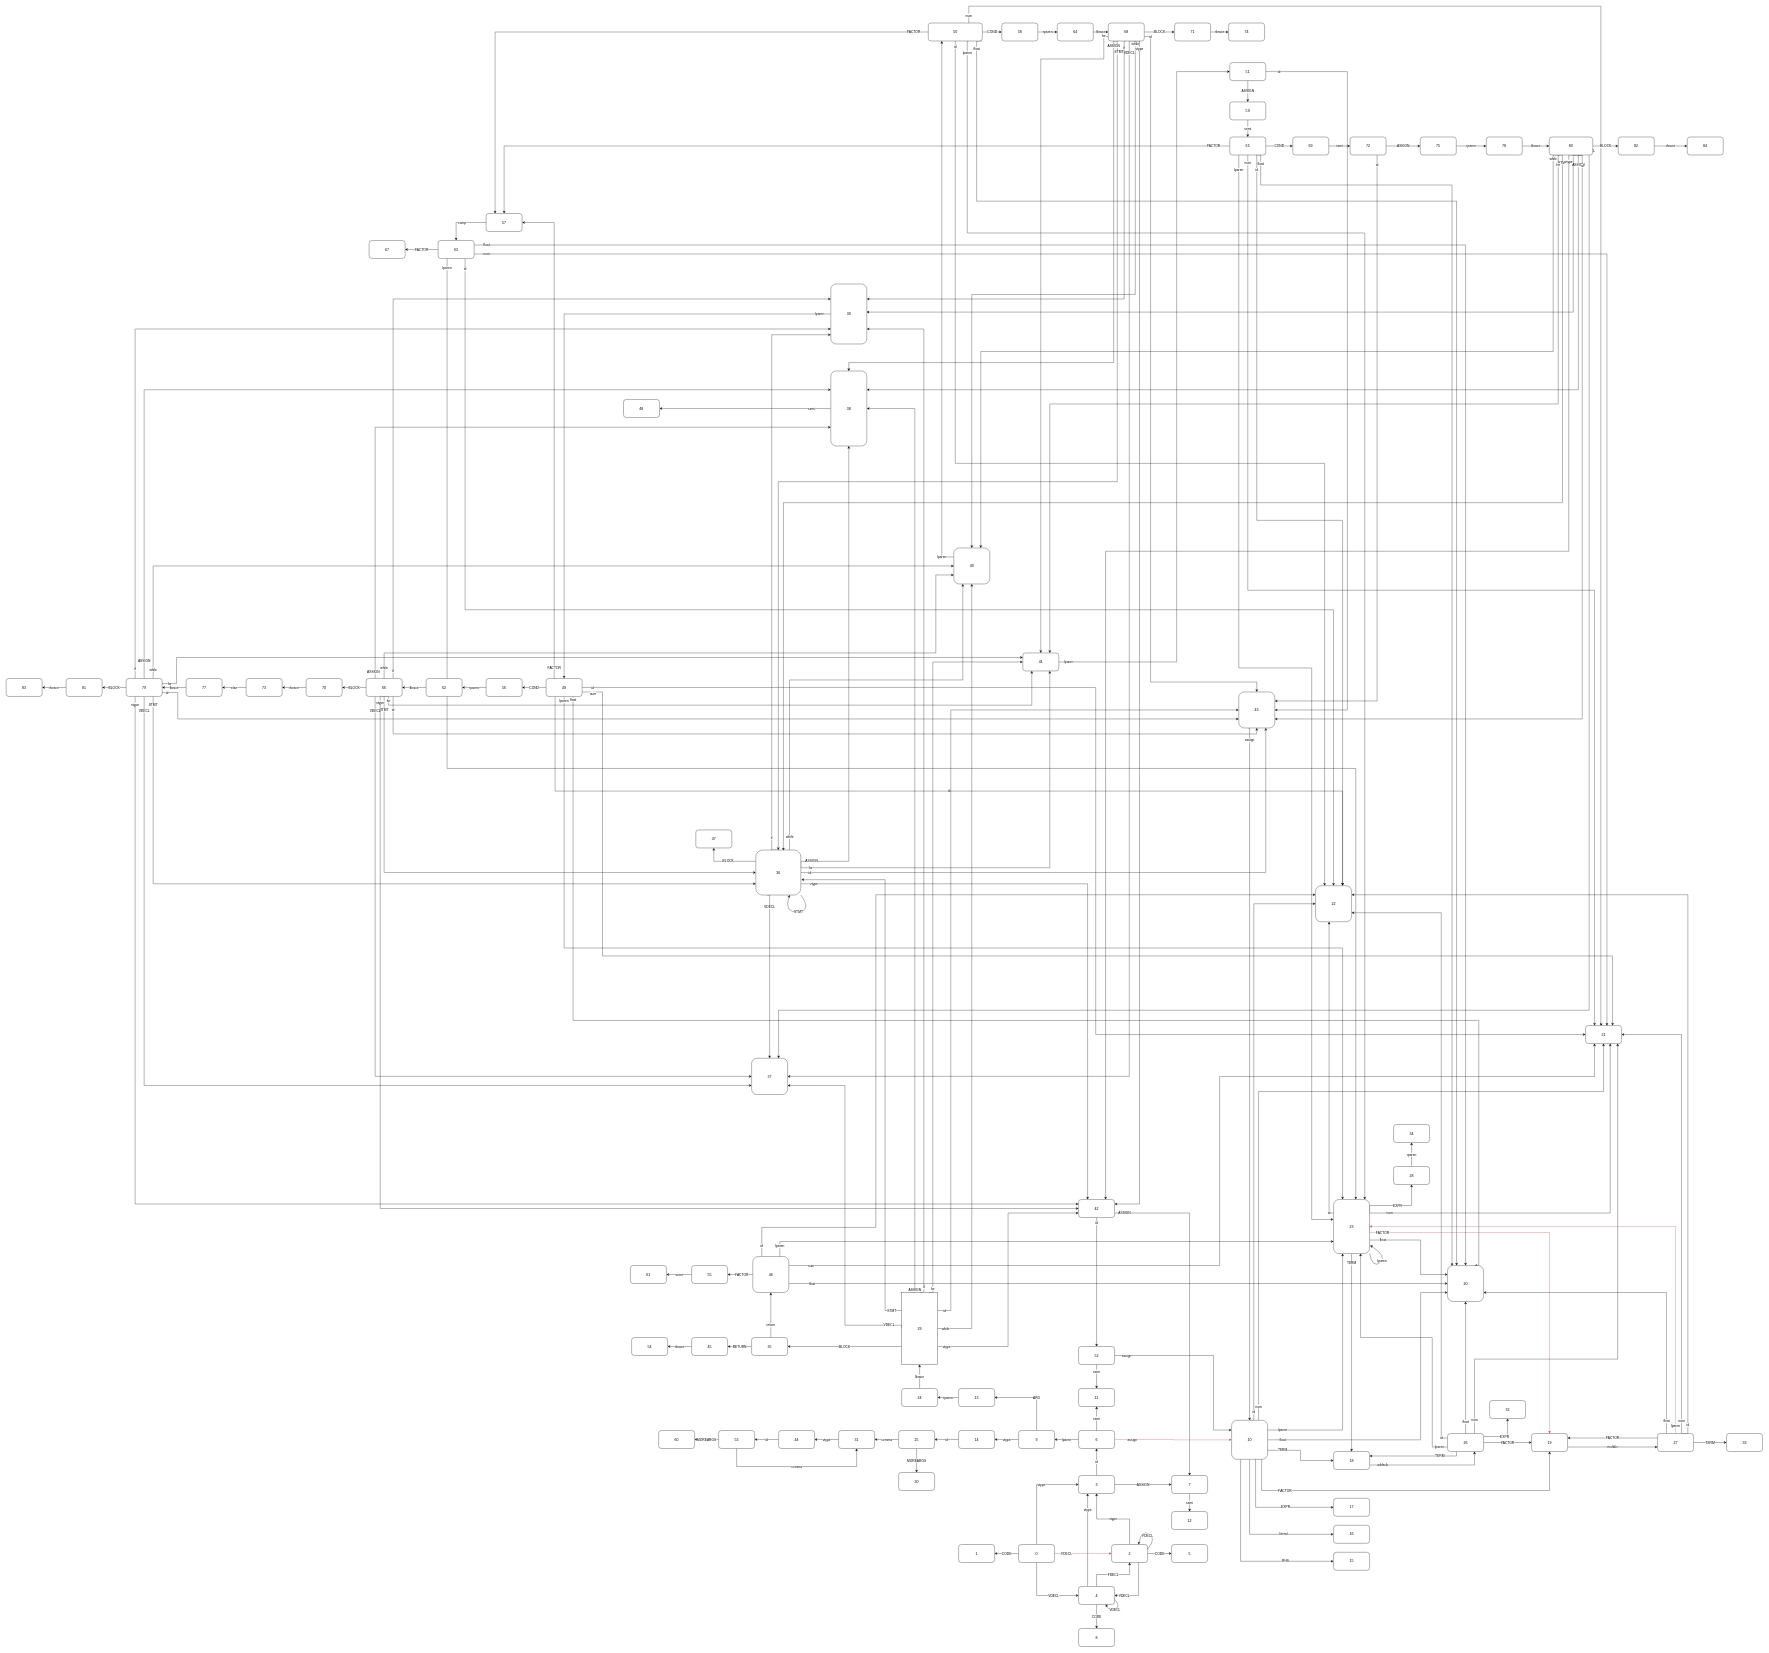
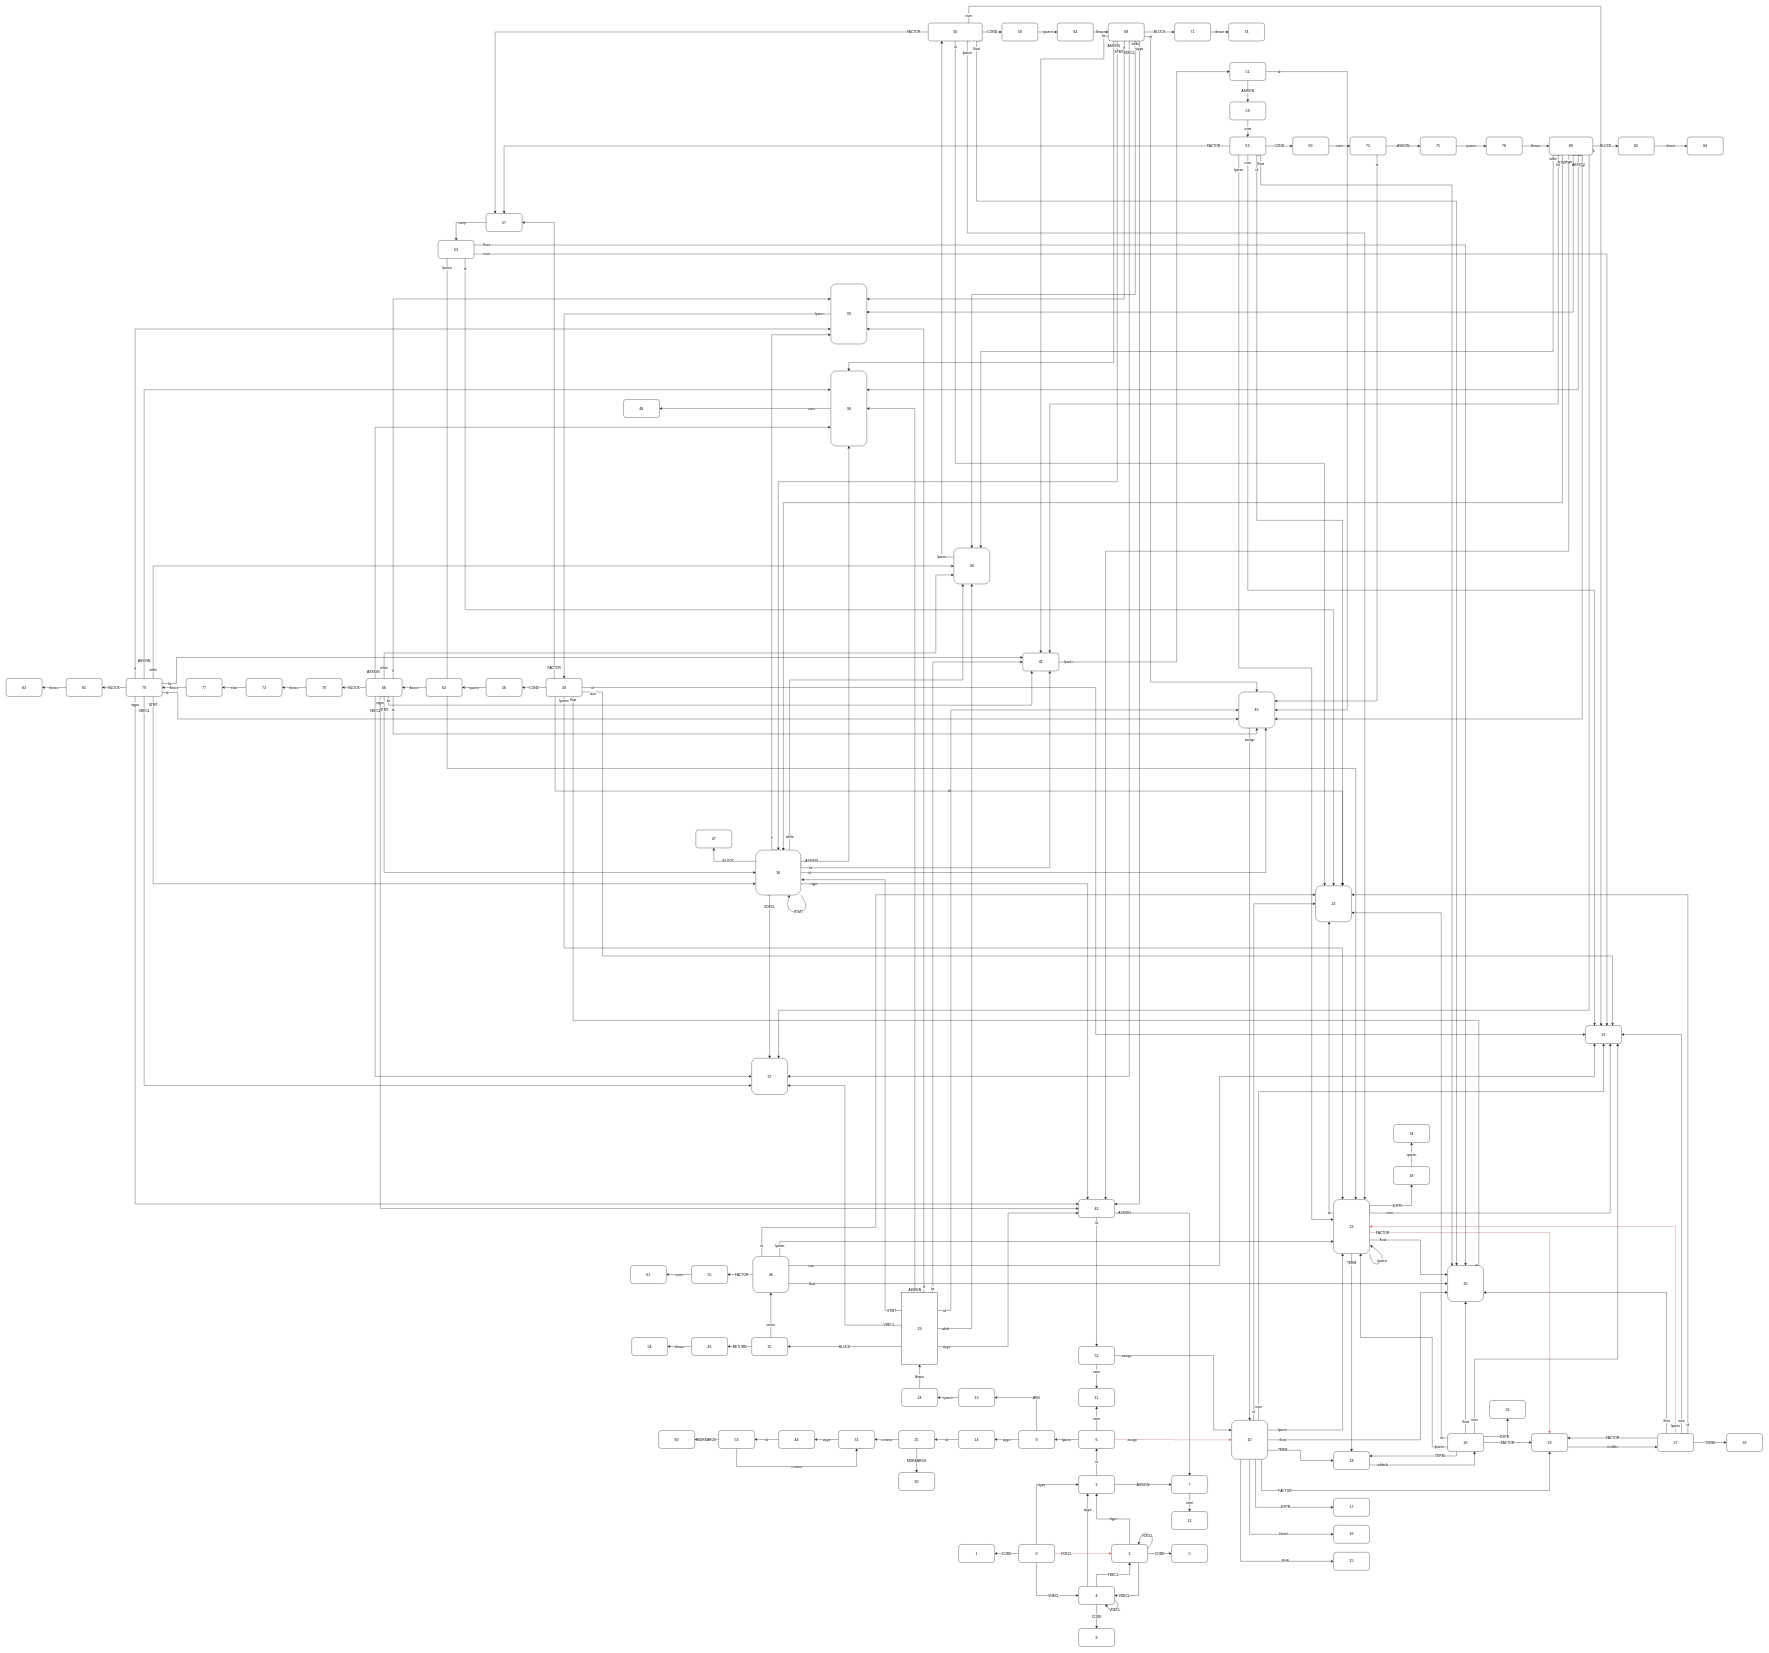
node "67": removed
edge "63" -> "67": removed, label "FACTOR"
